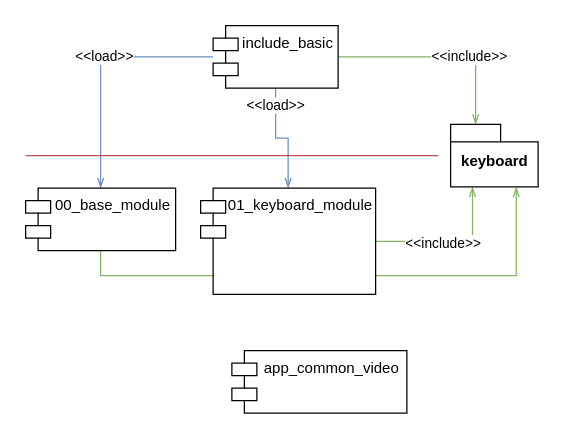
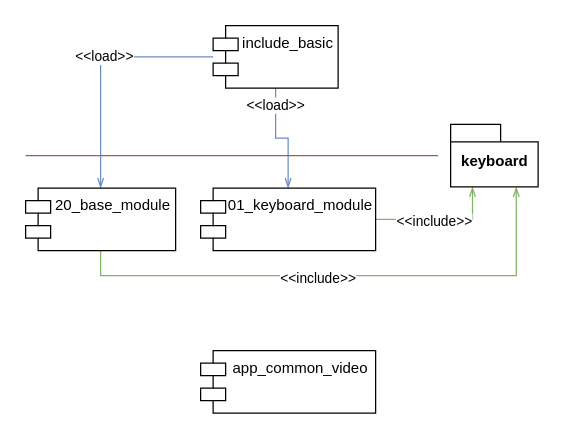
edge "include_basic" -> "keyboard": removed, label "<<include>>"
node "00_base_module": label "00_base_module" -> "20_base_module"
node "01_keyboard_module": size 175x106 -> 175x63
node "app_common_video": moved (319, 382) -> (288, 382)
